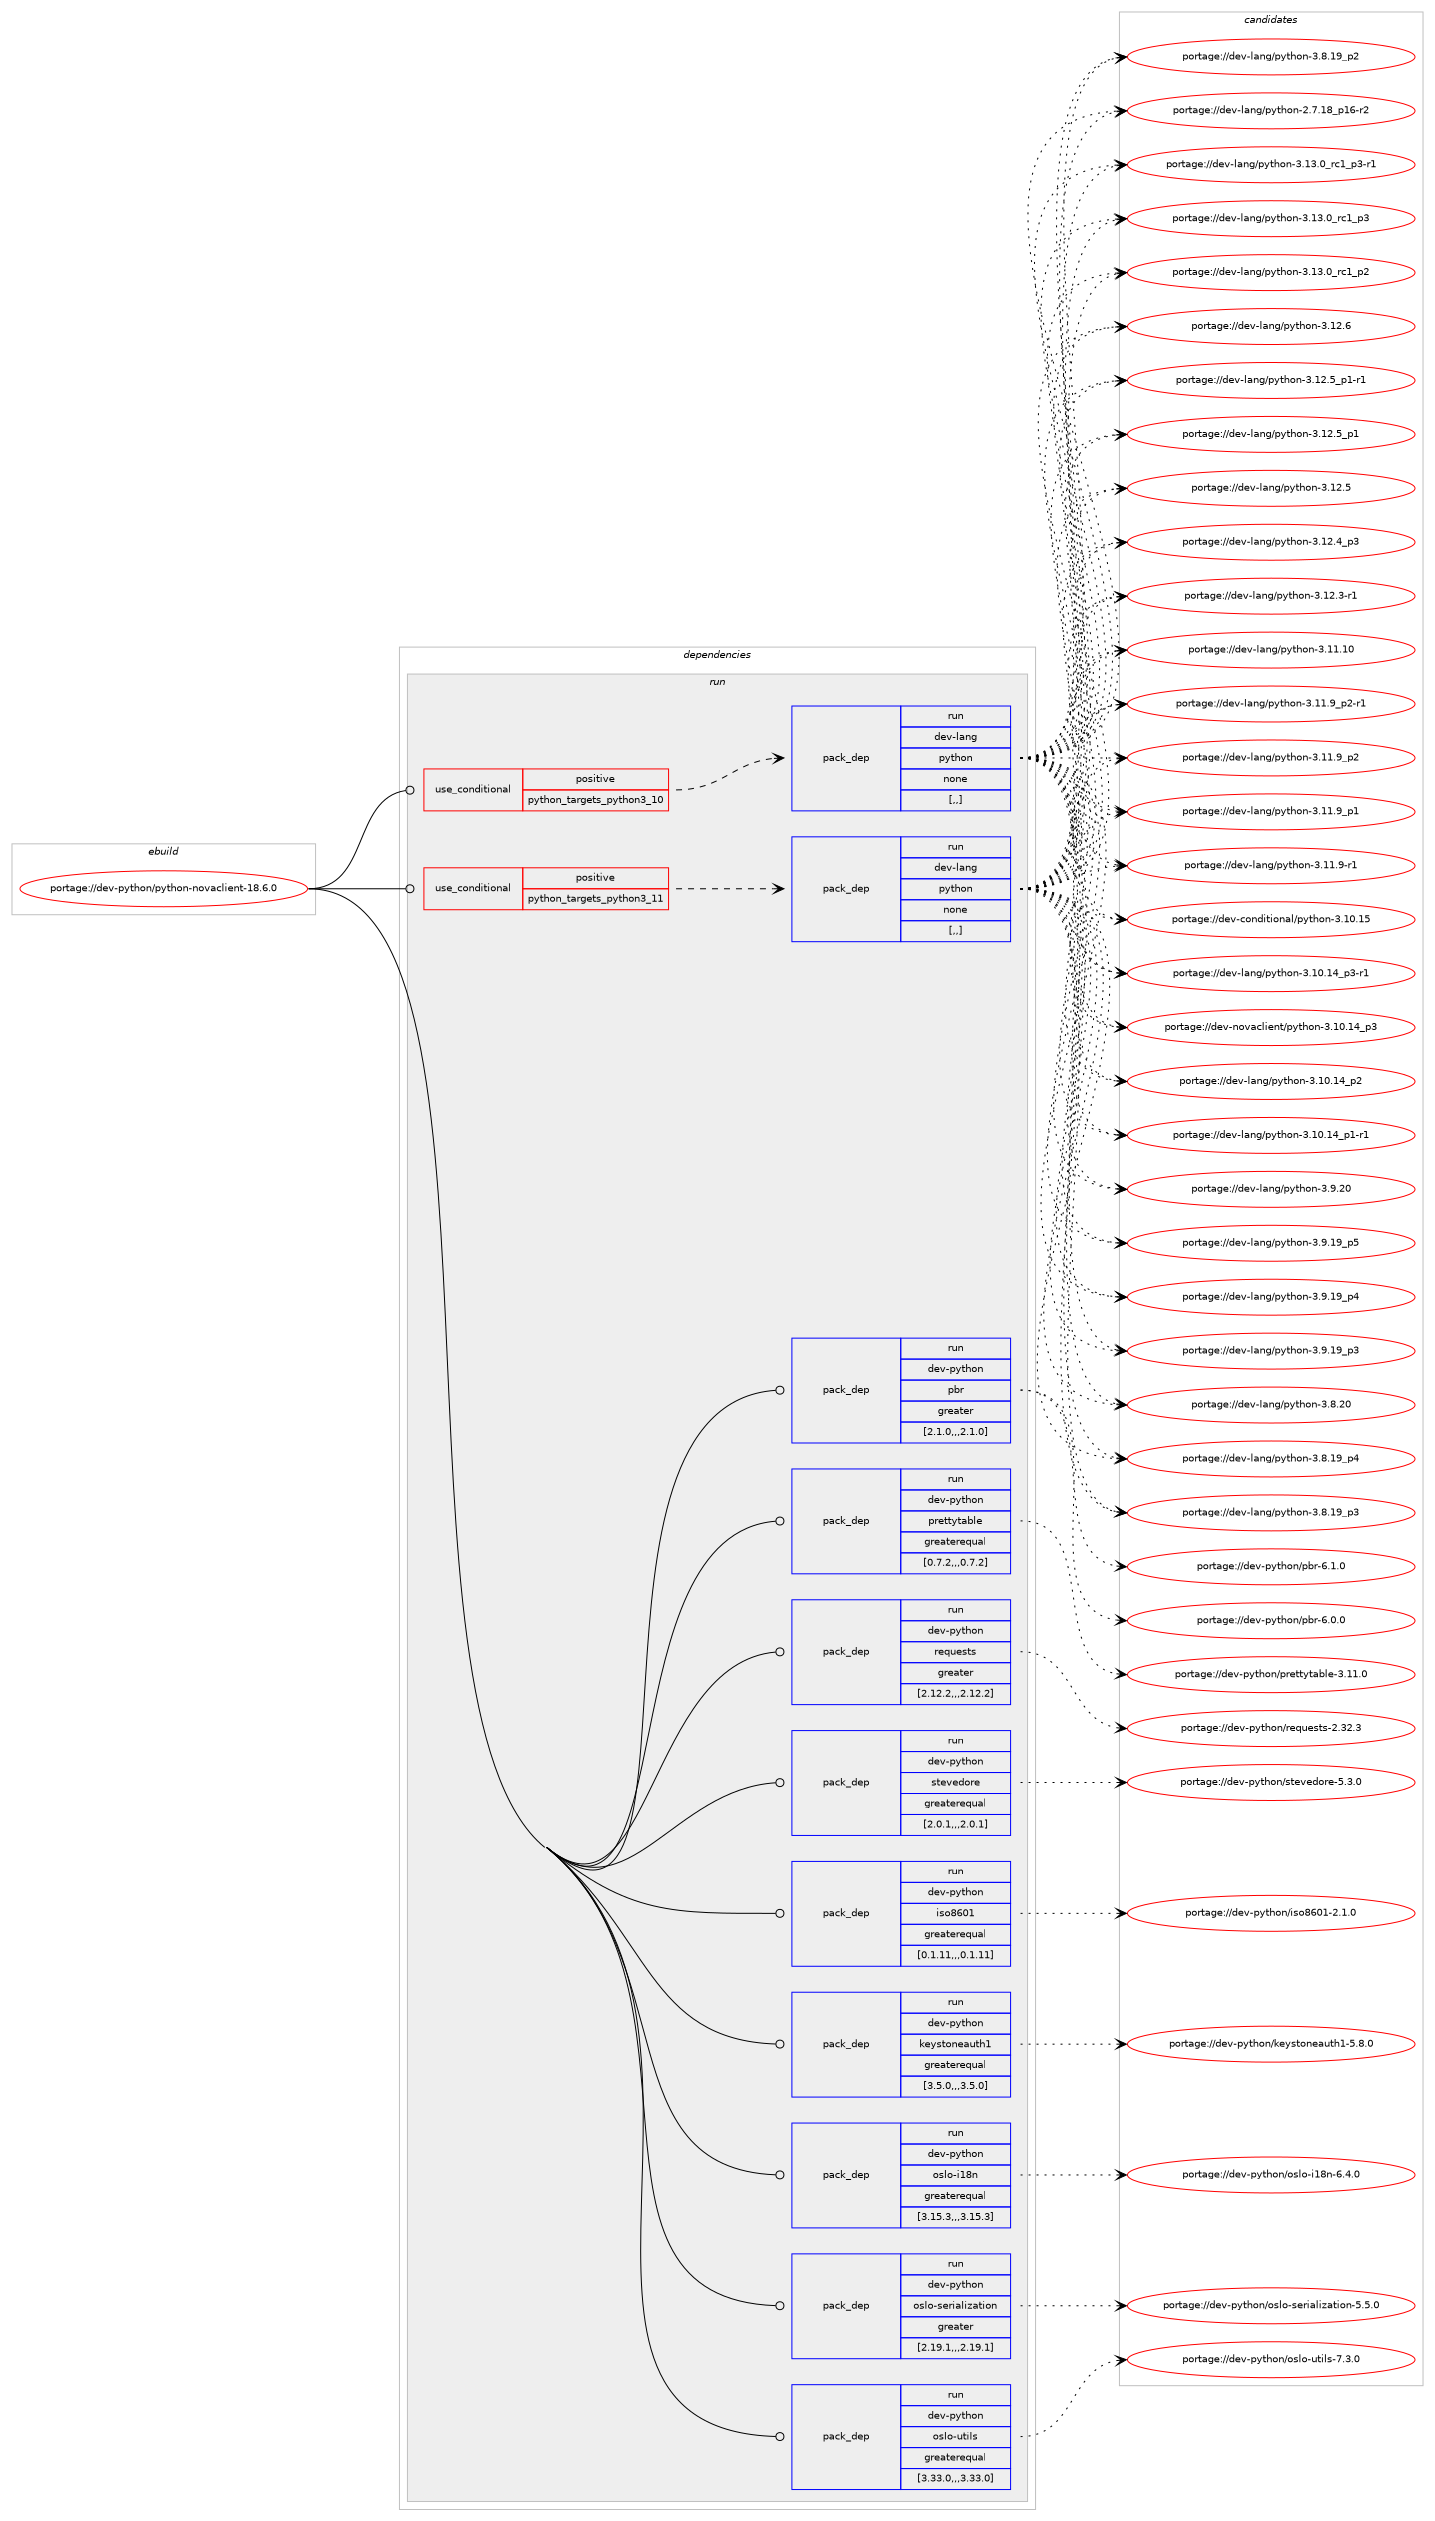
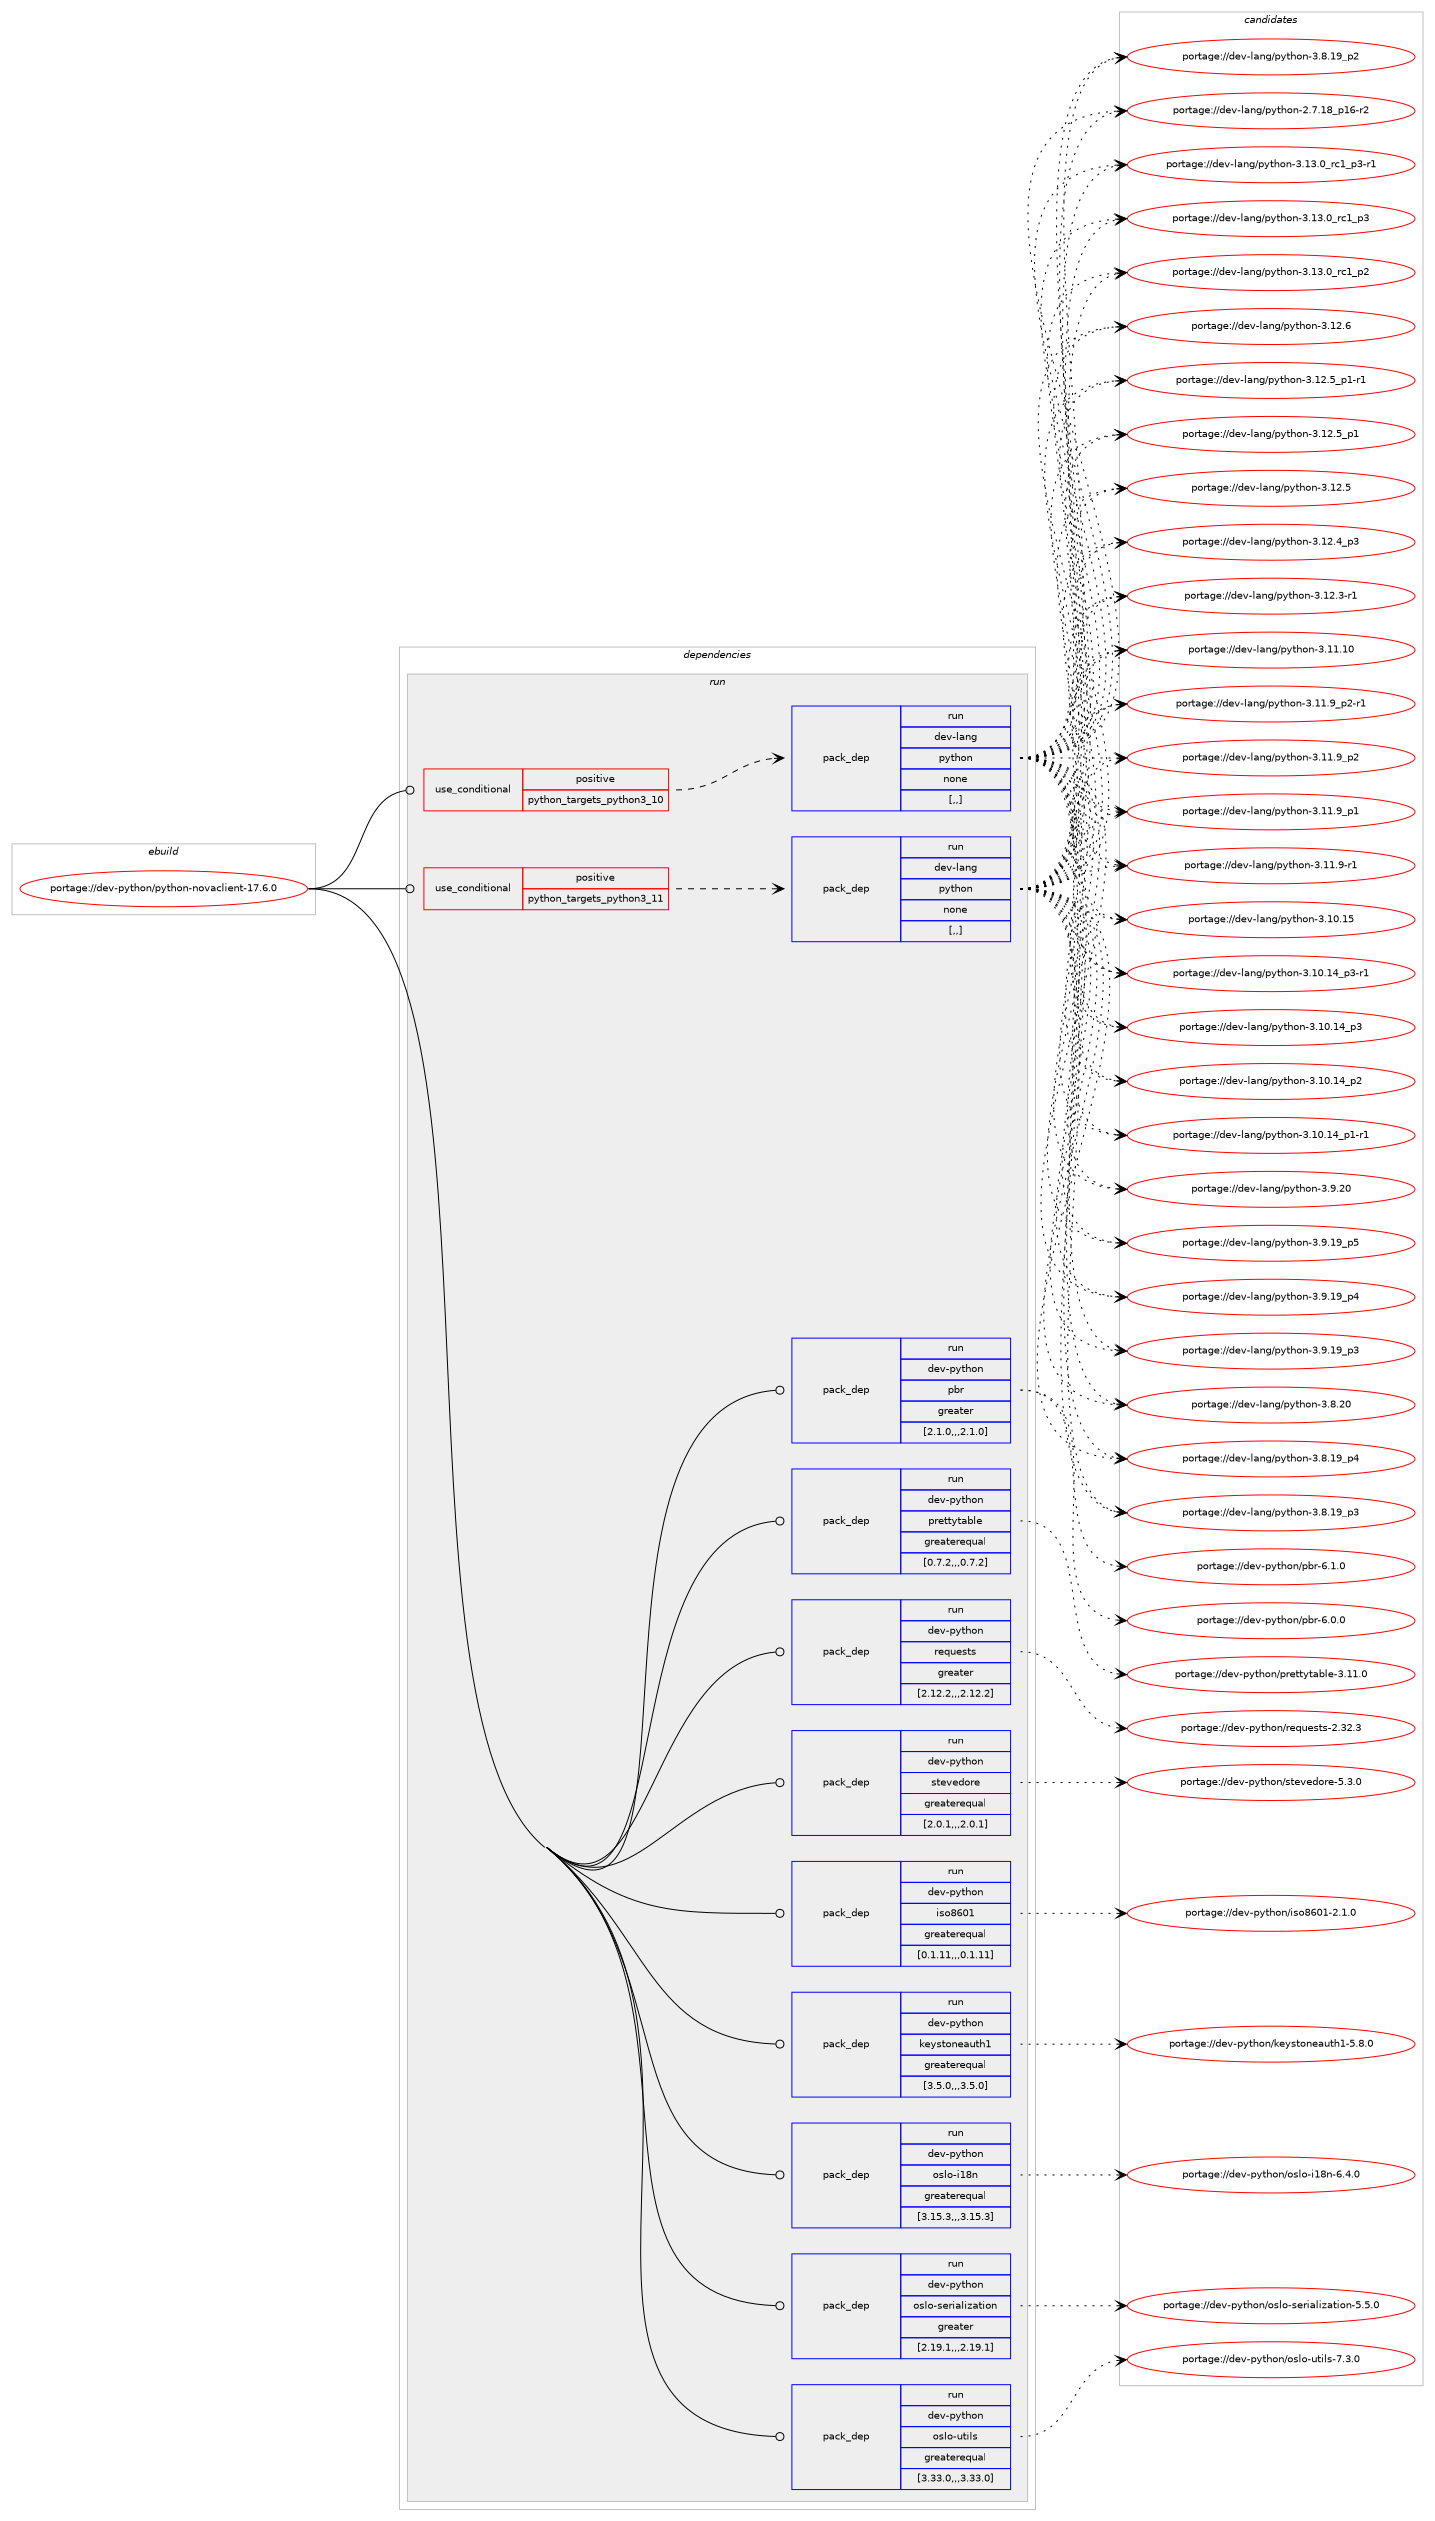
node "portage://dev-python/python-novaclient-18.6.0": label "portage://dev-python/python-novaclient-18.6.0" -> "portage://dev-python/python-novaclient-17.6.0"
node "portage://dev-conditional/python-3.10.15": label "portage://dev-conditional/python-3.10.15" -> "portage://dev-lang/python-3.10.15"
node "portage://dev-novaclient/python-3.10.14_p3": label "portage://dev-novaclient/python-3.10.14_p3" -> "portage://dev-lang/python-3.10.14_p3"
